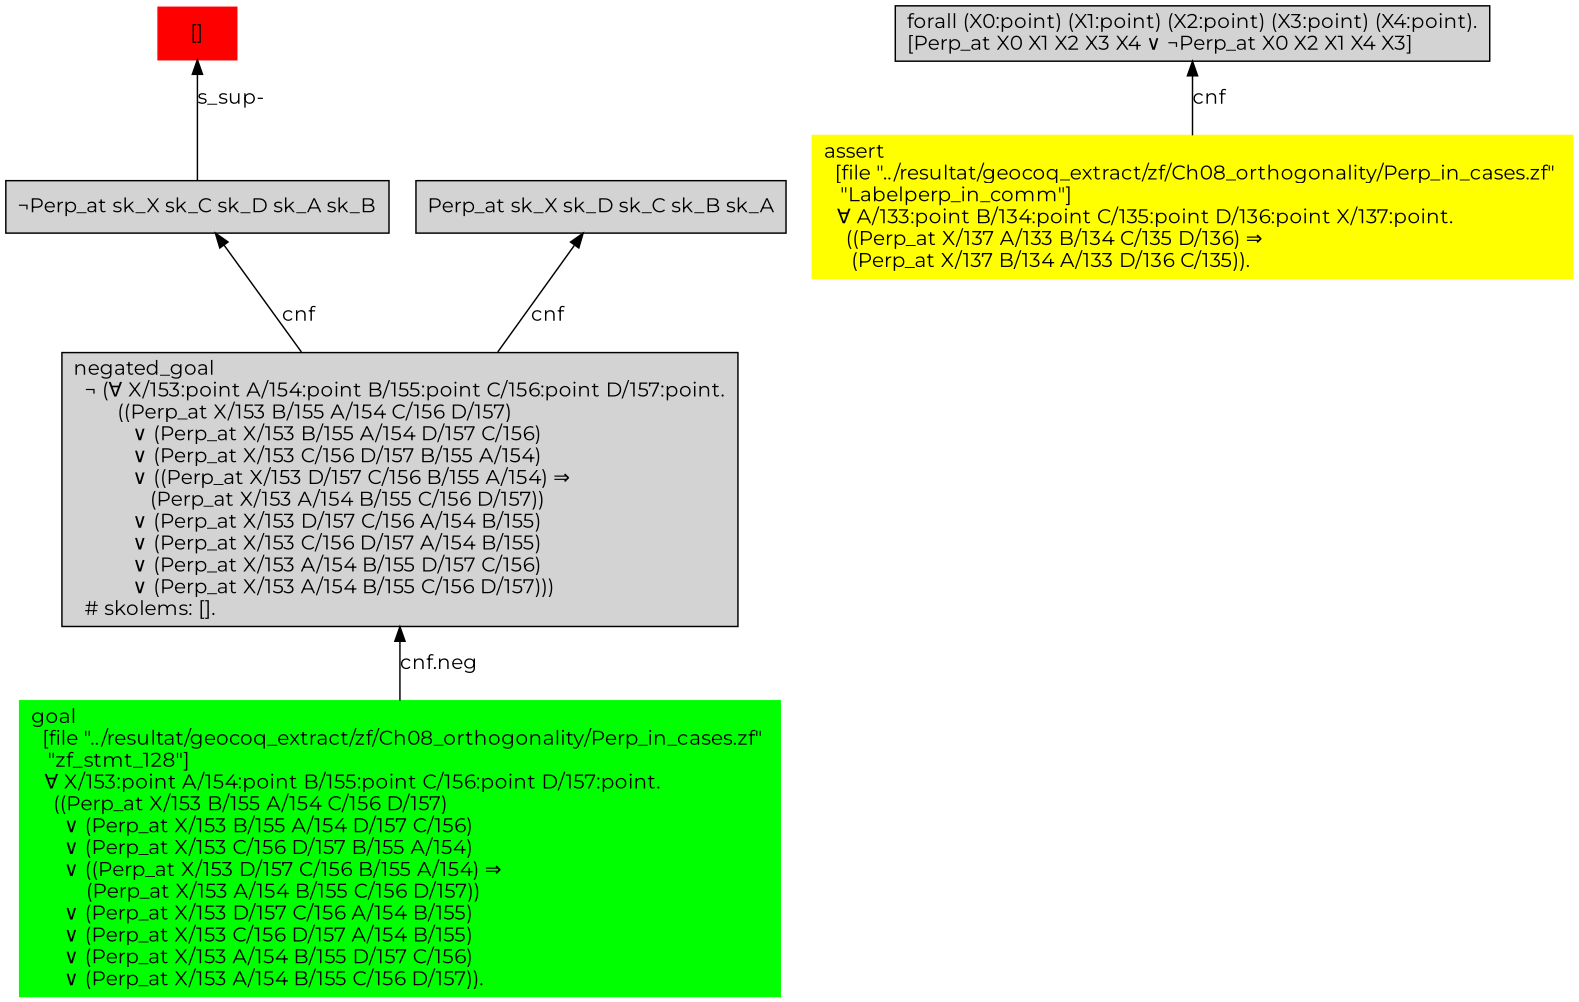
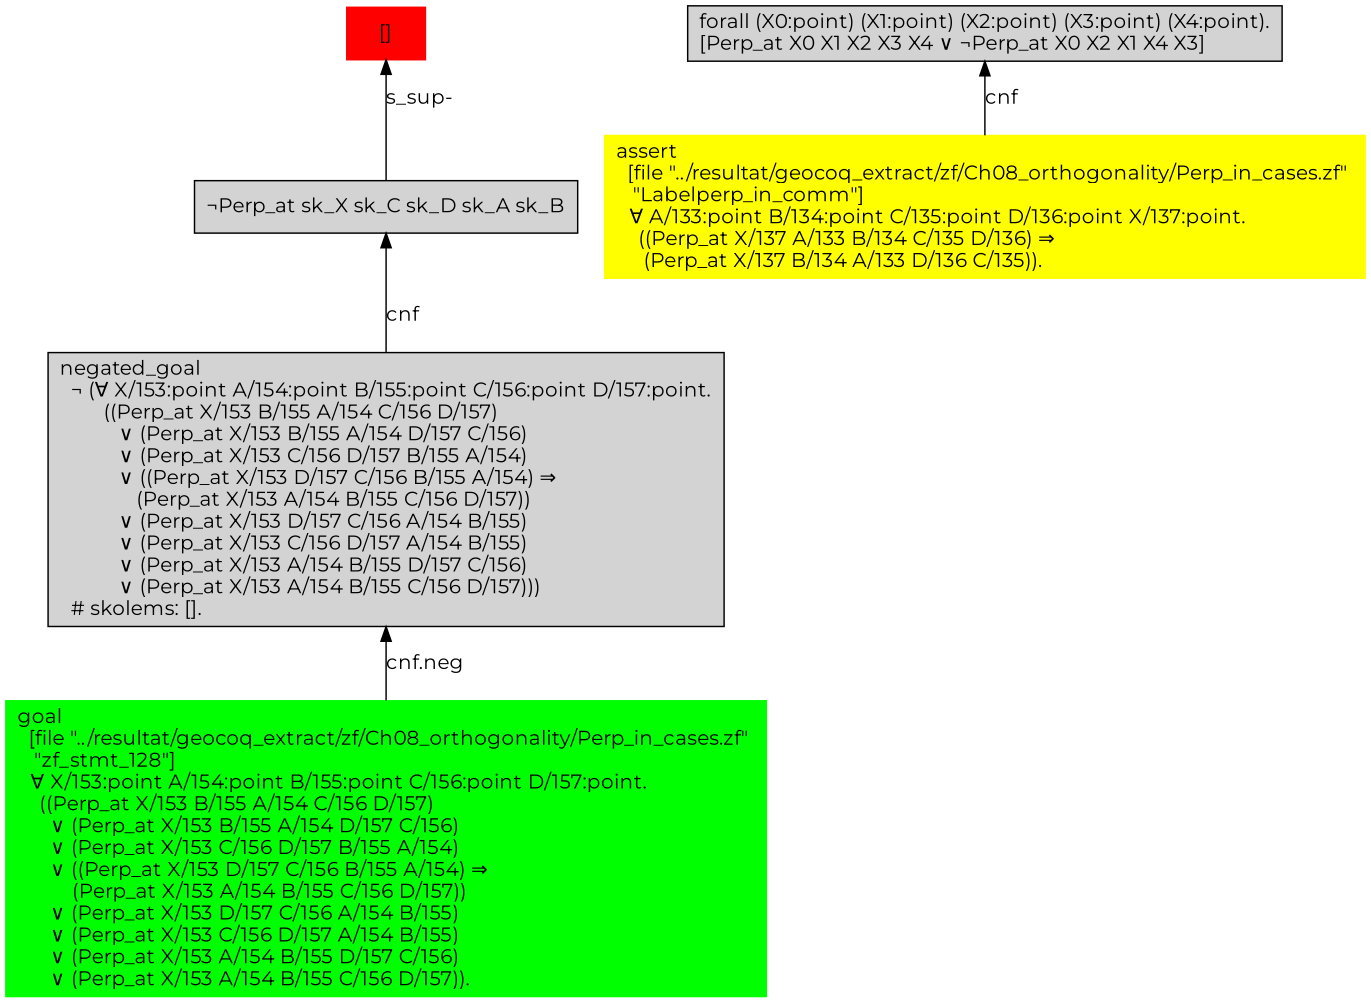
node "Perp_at sk_X sk_D sk_C sk_B sk_A": removed
